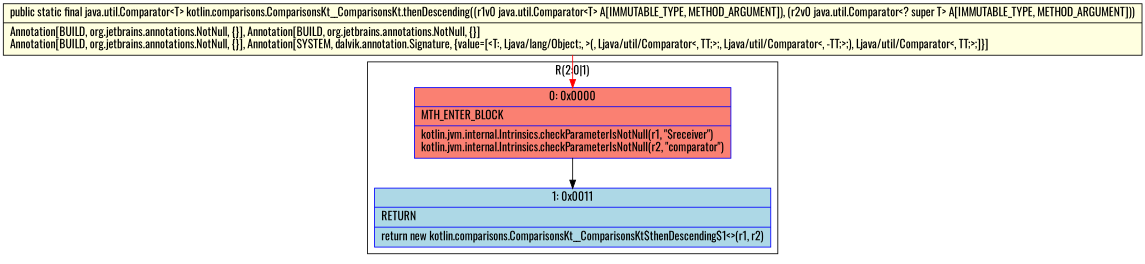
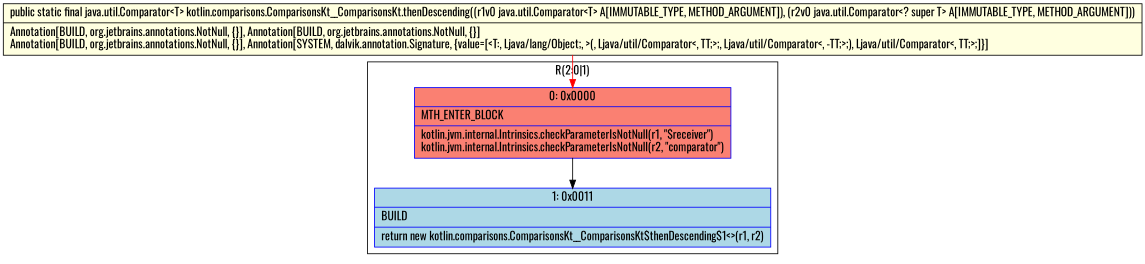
node "1: 0x0011": text "RETURN" -> "BUILD"
